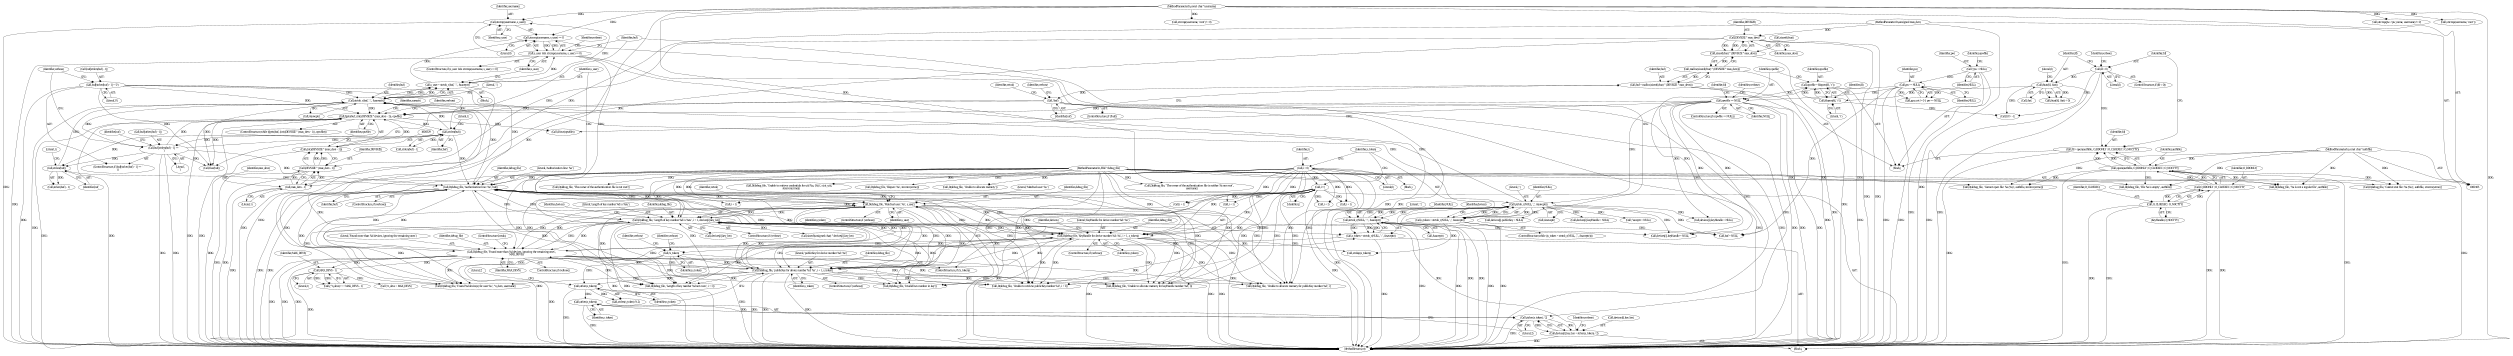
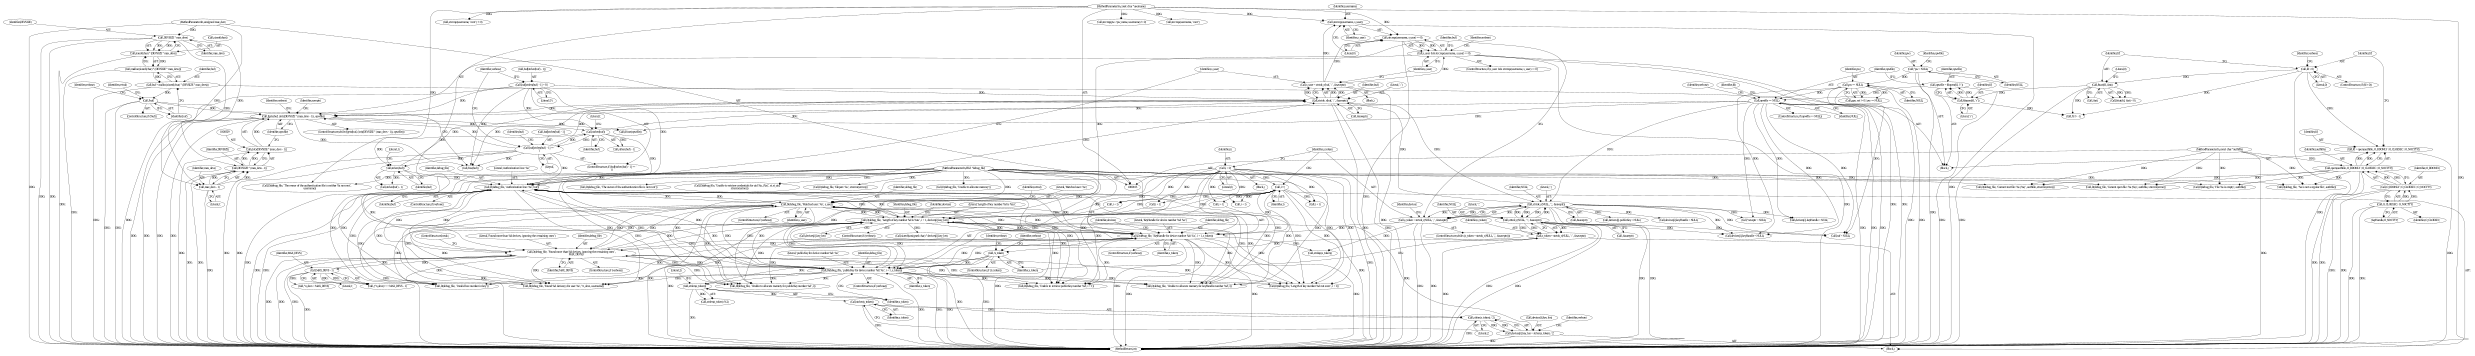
edge "(Identifier,O_CLOEXEC)" -> "(Call,O_CLOEXEC | O_NOCTTY)": reversed
edge "(Call,i = 0)" -> "(ControlStructure,if (!s_token))": now "(Call,i = 0)" -> "(MethodReturn,int)"
edge "(Call,opwfile == NULL)" -> "(Call,strlen(s_token) / 2)": now "(Call,opwfile == NULL)" -> "(Call,*saveptr = NULL)"
